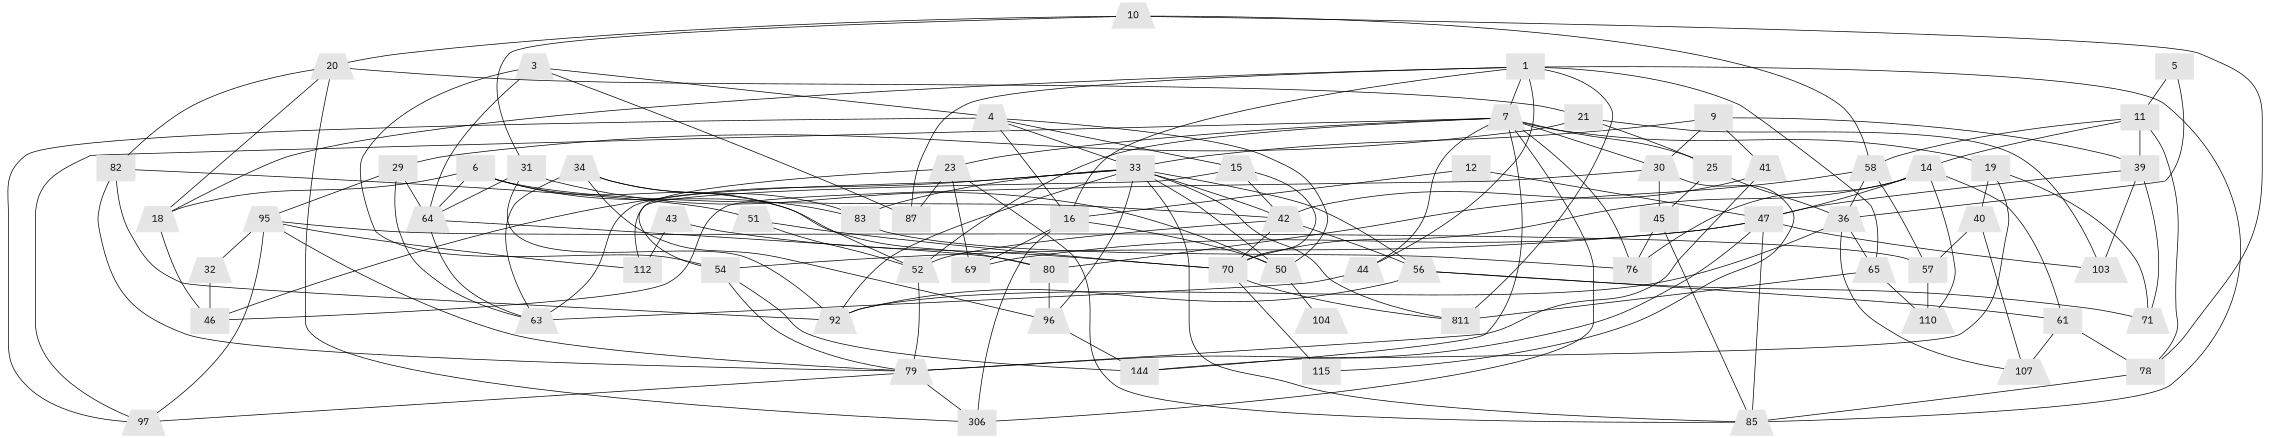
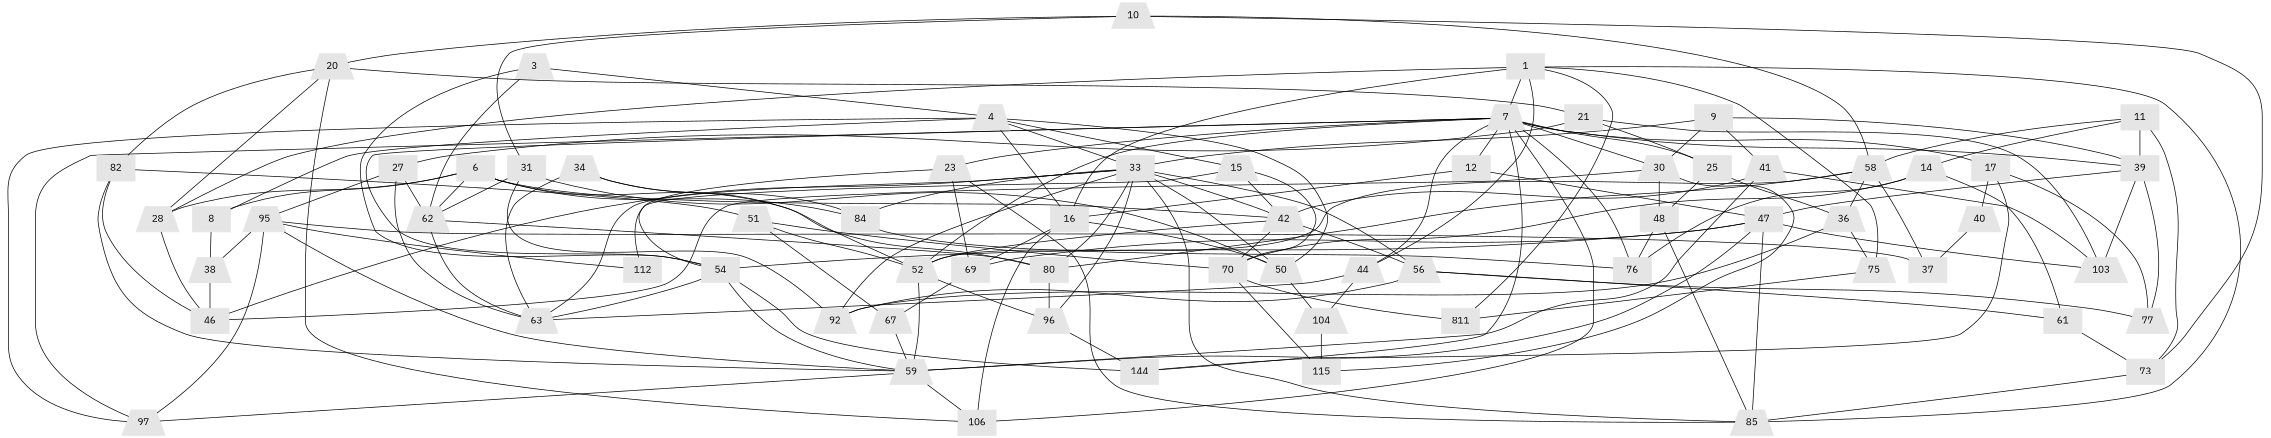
node "5": removed
edge "7" -- "12": added
edge "7" -- "39": added
edge "7" -- "54": added
node "29": label "29" -> "27"
node "19": label "19" -> "17"
edge "58" -- "52": added
edge "41" -- "103": added
edge "14" -- "47": removed
node "18": label "18" -> "28"
node "8": added
node "64": label "64" -> "62"
node "43": removed
node "83": label "83" -> "84"
node "87": removed
node "45": label "45" -> "48"
edge "33" -- "811": now "33" -- "80"
edge "34" -- "96": now "52" -- "96"
node "32": label "32" -> "38"
node "65": label "65" -> "75"
node "57": label "57" -> "37"
edge "44" -- "104": added
edge "82" -- "92": now "82" -- "46"
edge "54" -- "63": added
node "67": added
node "110": removed
node "71": label "71" -> "77"
edge "104" -- "115": added
node "79": label "79" -> "59"
node "107": removed
node "78": label "78" -> "73"
node "306": label "306" -> "106"
